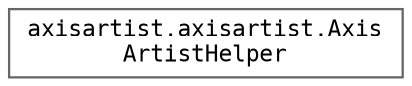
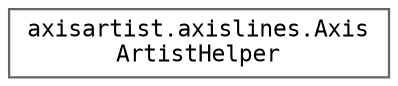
node "axisartist.axisartist.Axis ArtistHelper": label "axisartist.axisartist.Axis ArtistHelper" -> "axisartist.axislines.Axis ArtistHelper"
